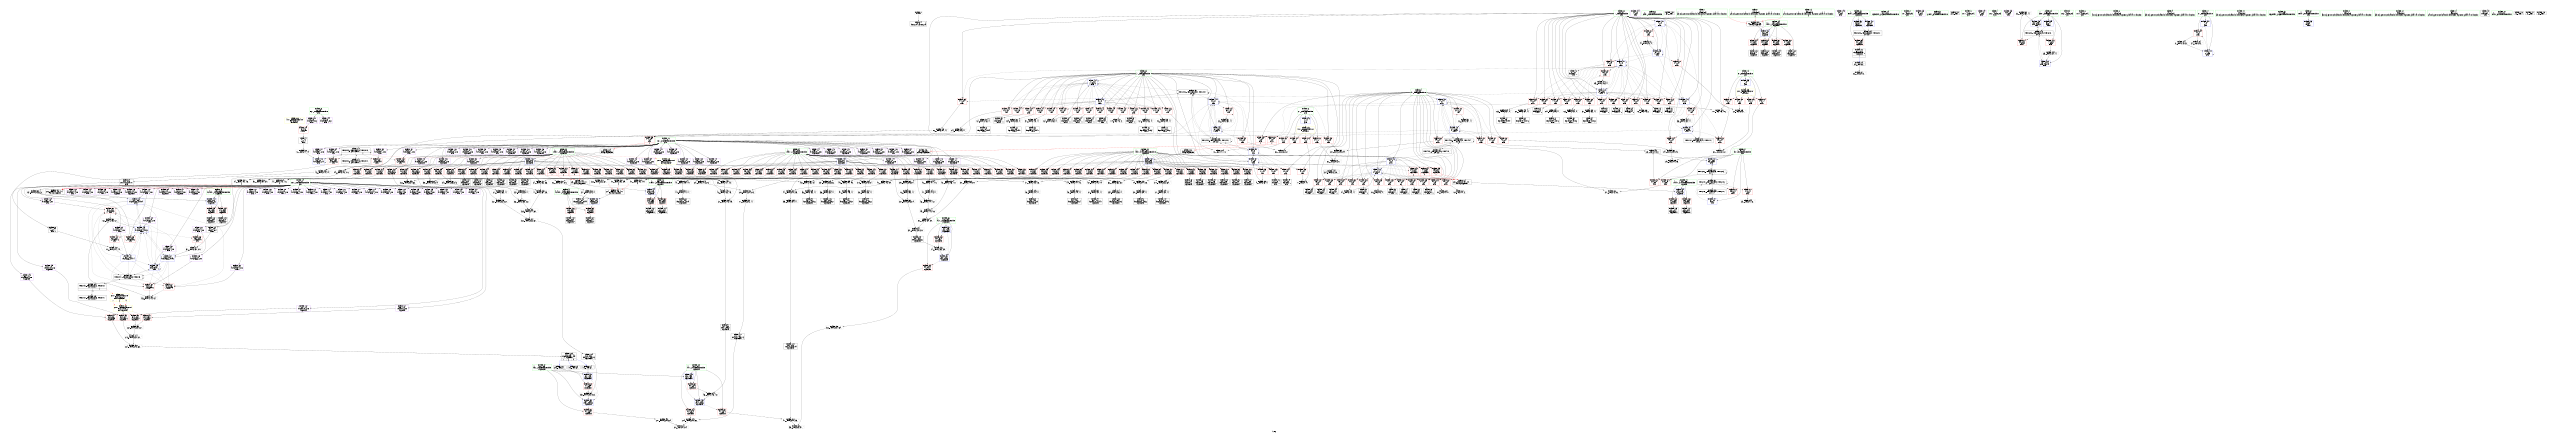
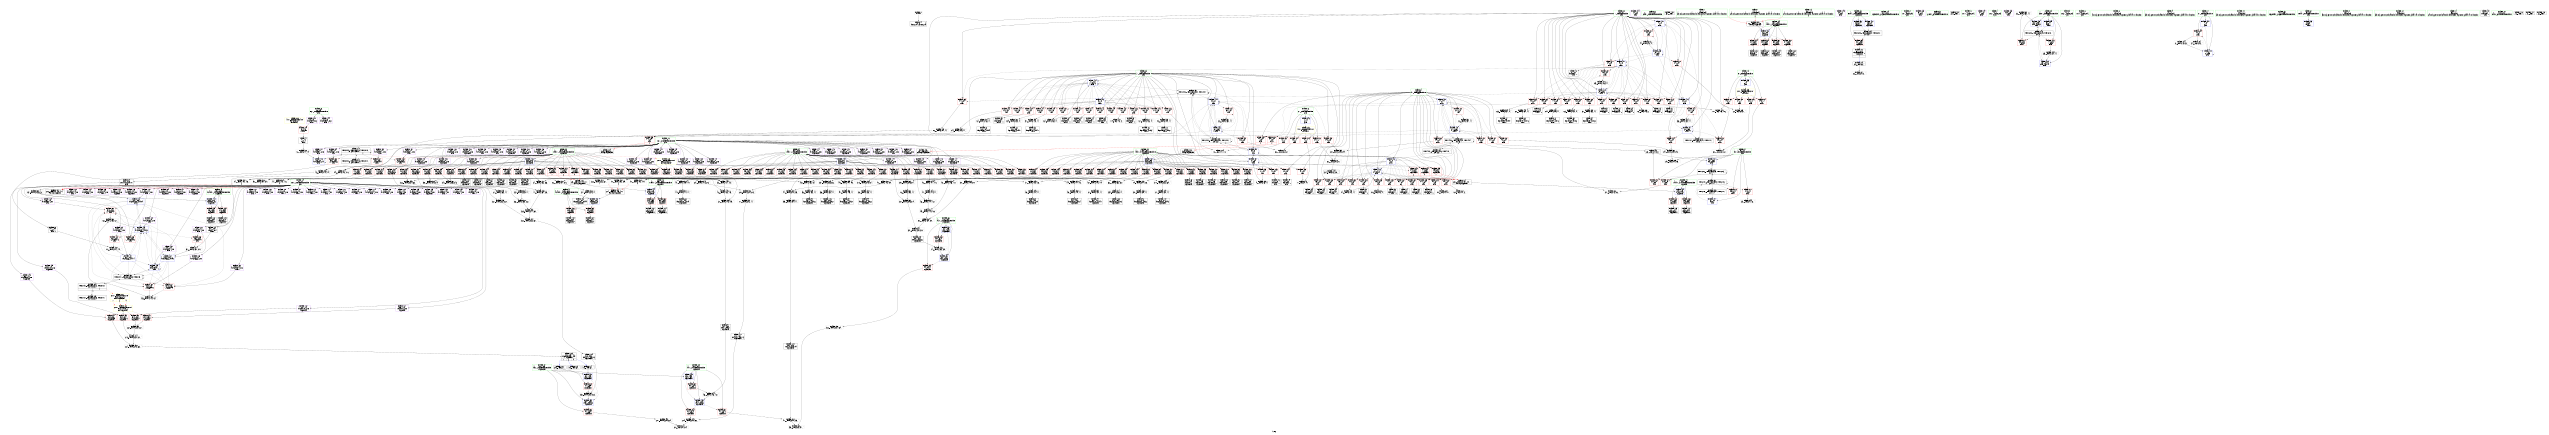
edge "NodeID: 39" -> "NodeID: 122": now "NodeID: 39" -> "NodeID: 382"
